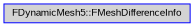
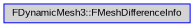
node "FDynamicMesh5::FMeshDifferenceInfo": label "FDynamicMesh5::FMeshDifferenceInfo" -> "FDynamicMesh3::FMeshDifferenceInfo"
